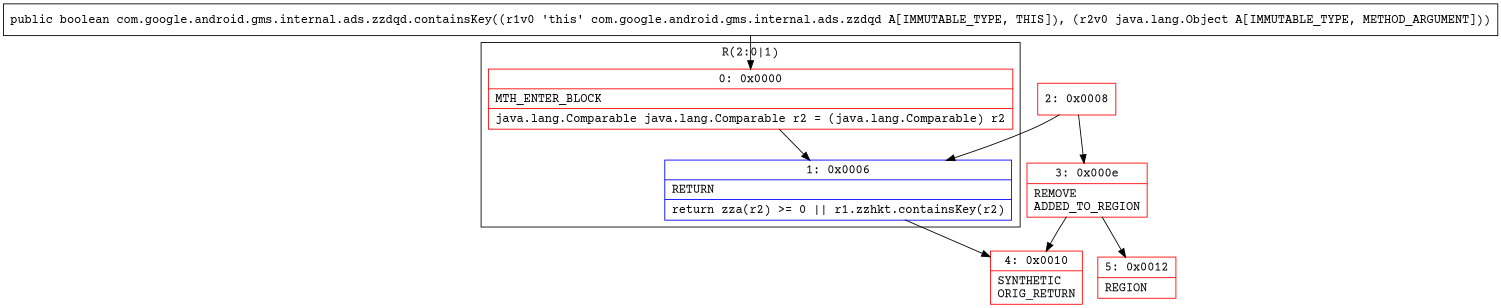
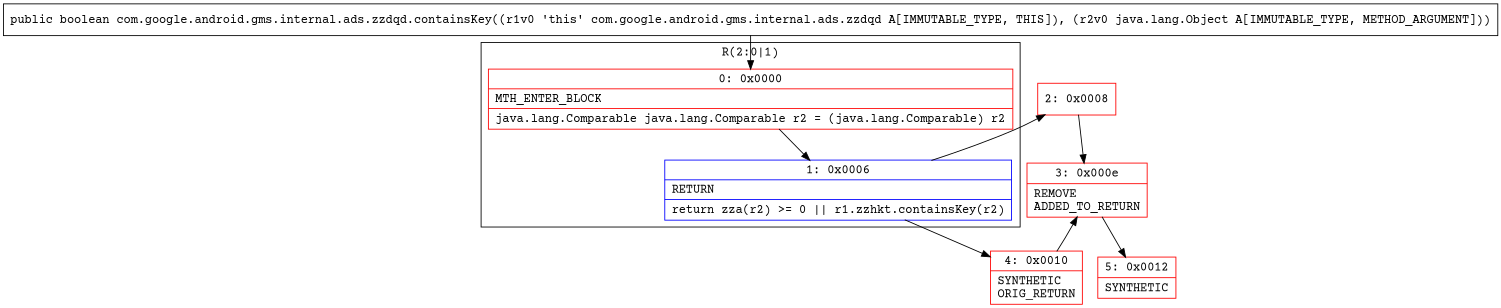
edge "2: 0x0008" -> "1: 0x0006": reversed
node "3: 0x000e": text "ADDED_TO_REGION" -> "ADDED_TO_RETURN"
edge "3: 0x000e" -> "4: 0x0010": reversed
node "5: 0x0012": text "REGION" -> "SYNTHETIC"
